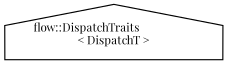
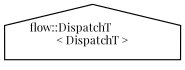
node "flow::DispatchTraits < DispatchT >": label "flow::DispatchTraits < DispatchT >" -> "flow::DispatchT < DispatchT >"
